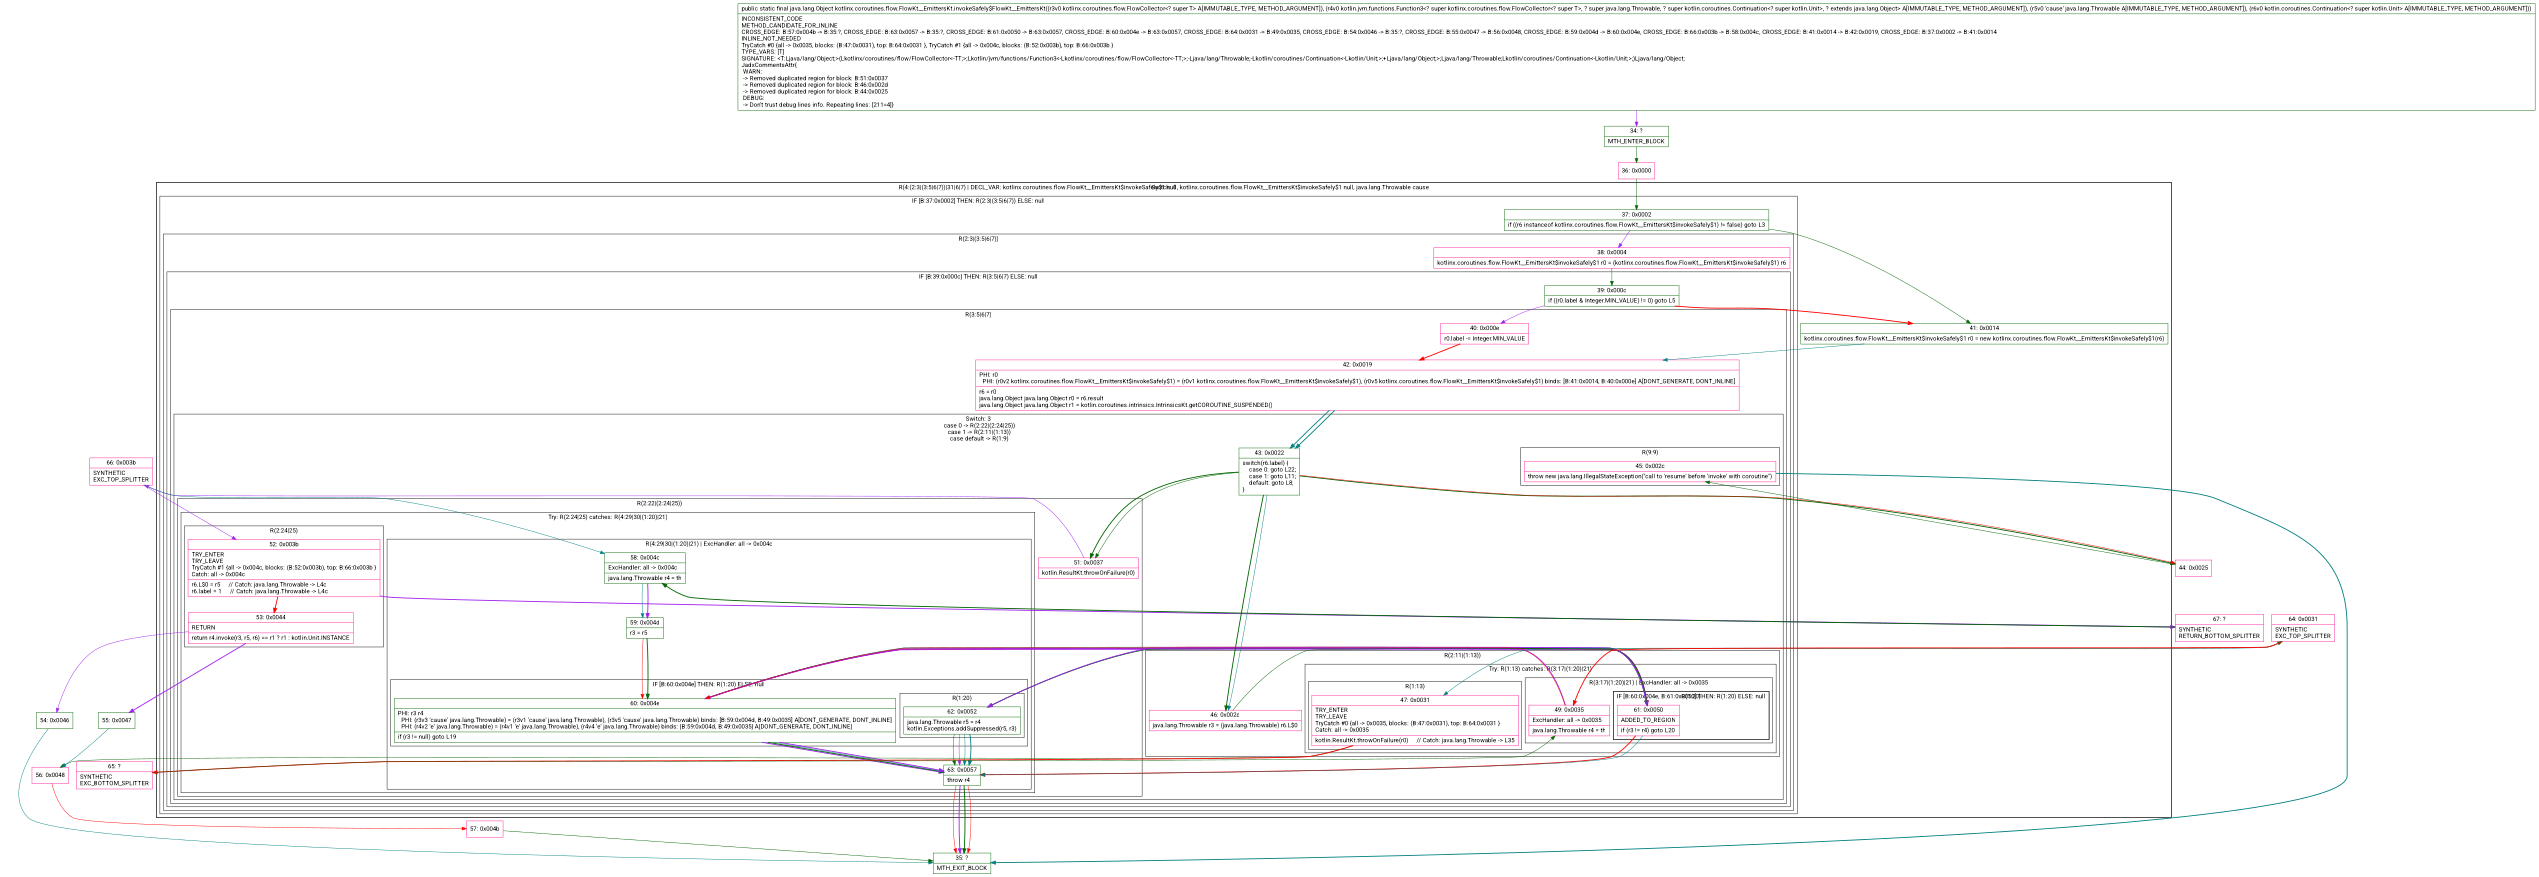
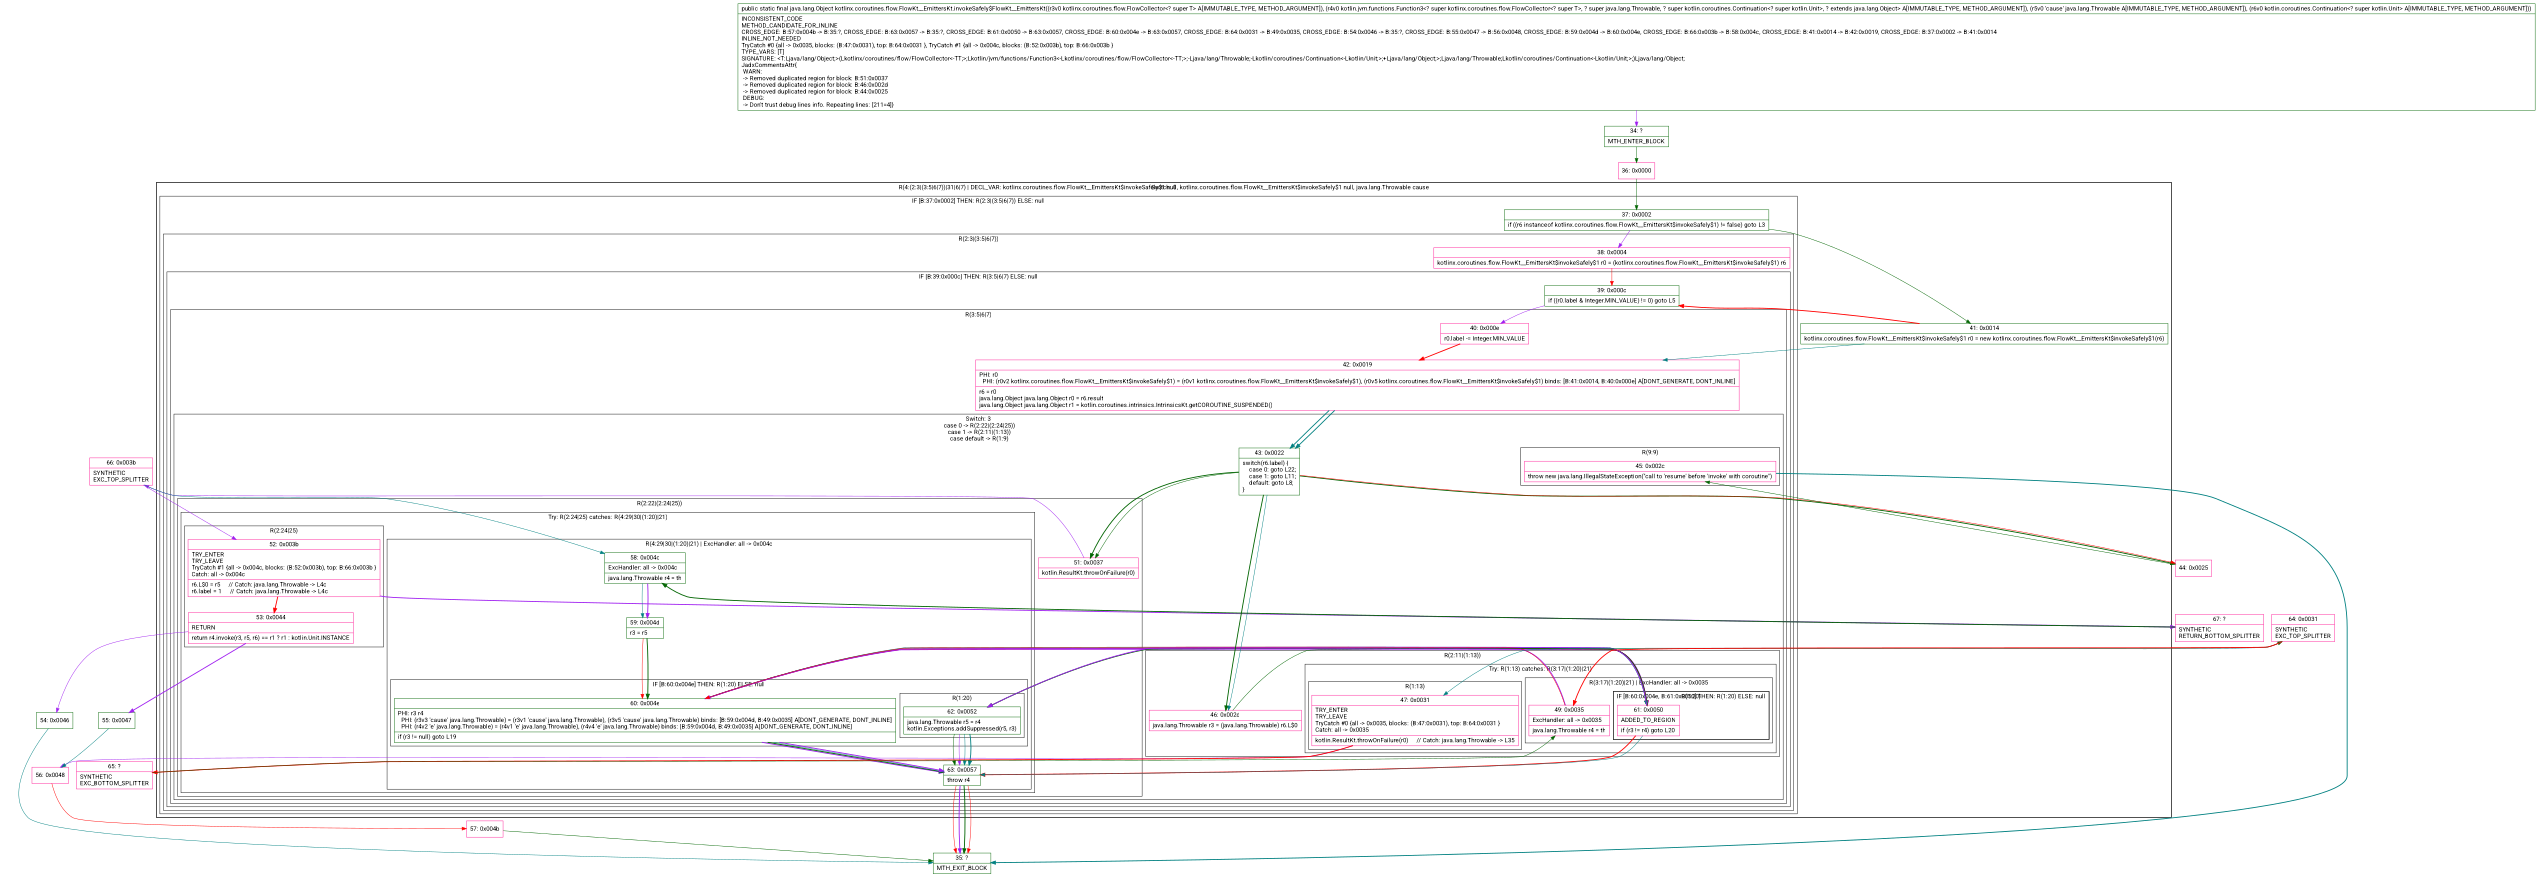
edge "38: 0x0004" -> "39: 0x000c": color darkgreen -> red
edge "39: 0x000c" -> "41: 0x0014": reversed
edge "47: 0x0031" -> "56: 0x0048": color darkgreen -> purple
